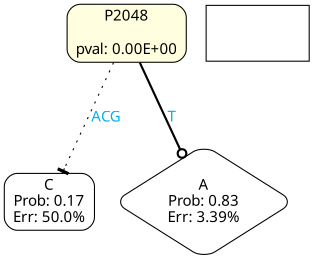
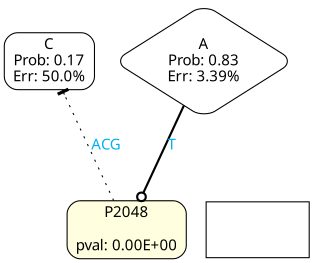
edge "P2048 pval: 0.00E+00" -> "A Prob: 0.83 Err: 3.39%": reversed
